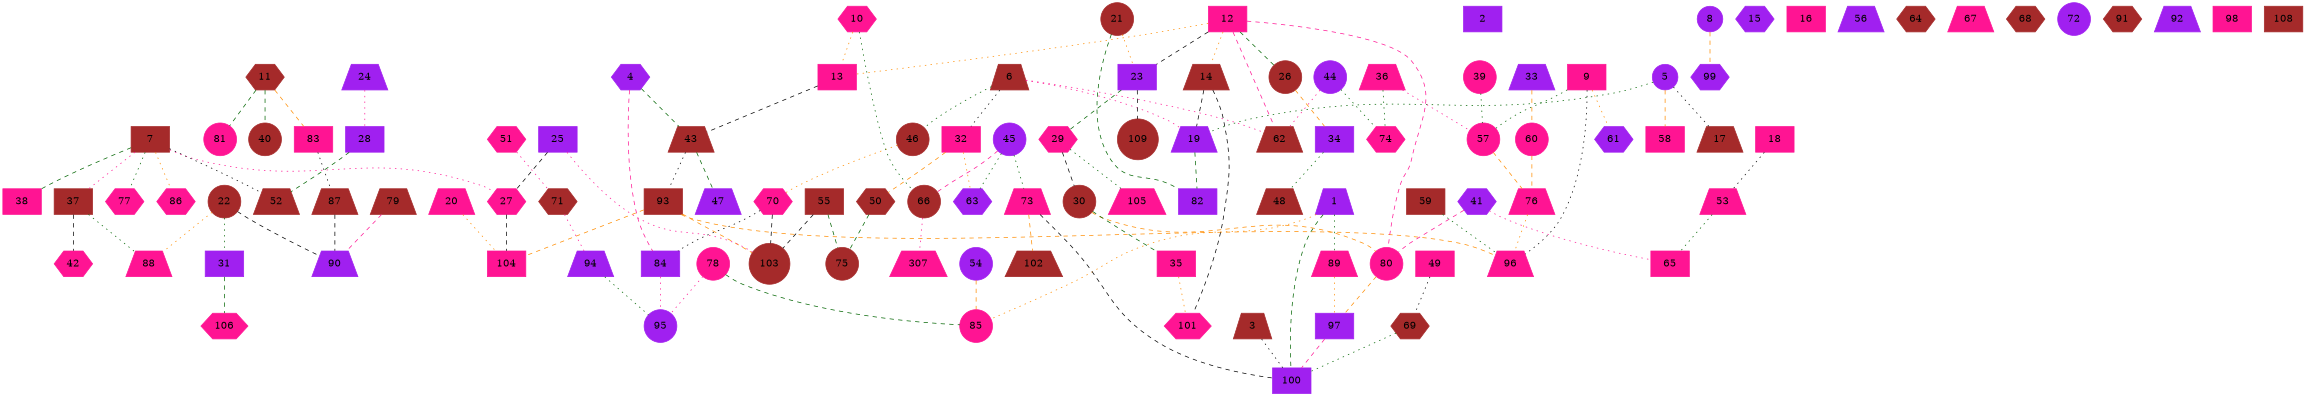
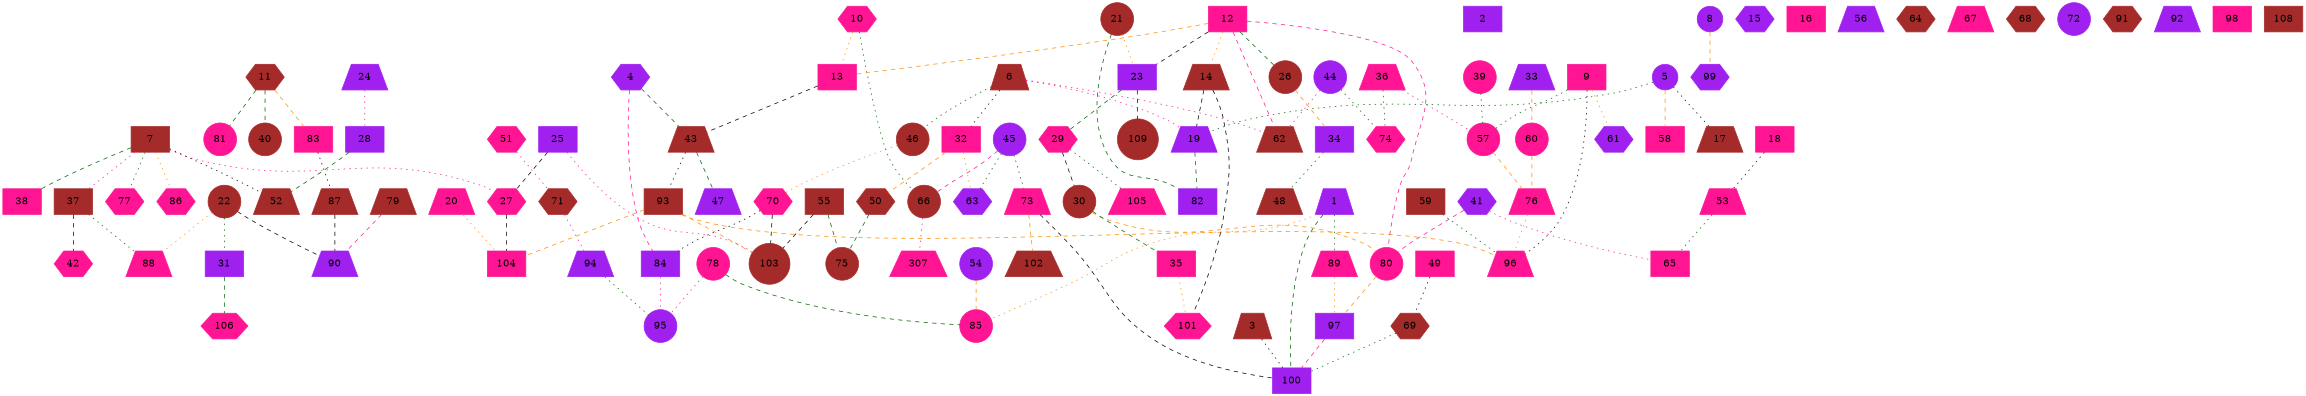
edge "12" -- "13": style dotted -> dashed
